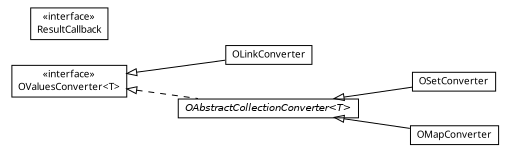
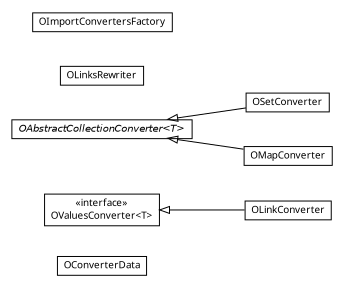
node "OImportConvertersFactory": added
node "ResultCallback": removed
node "OLinksRewriter": added
edge "OAbstractCollectionConverter<T>" -> "OValuesConverter<T>": removed
node "OConverterData": added
